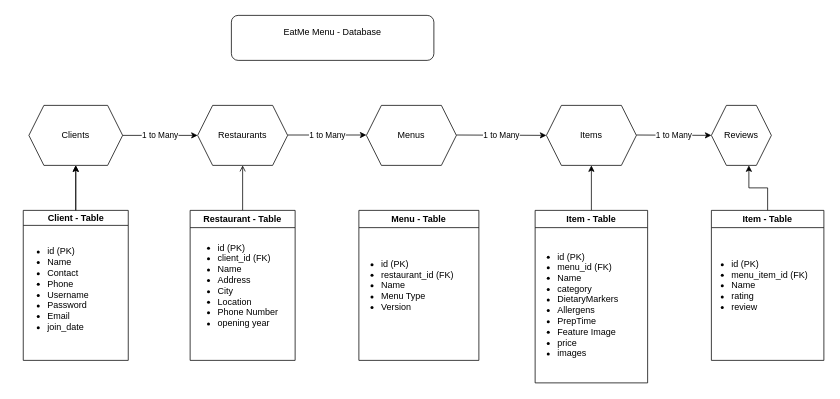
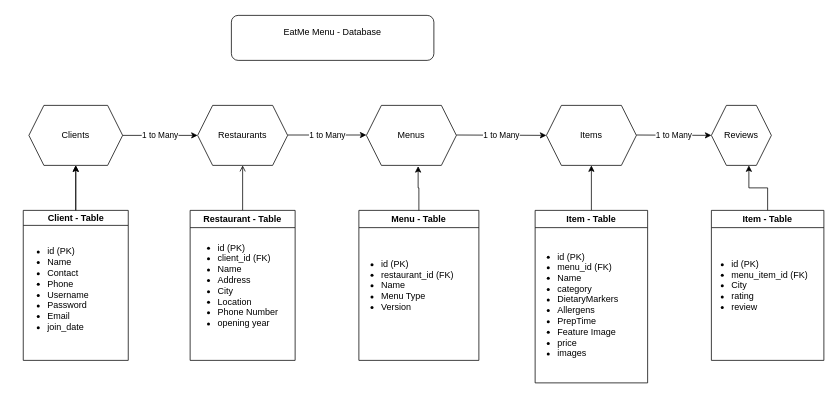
edge "Menu - Table" -> "Menus": added
node "id (PK) menu_item_id (FK) Name rating review": label "id (PK) menu_item_id (FK) Name rating review" -> "id (PK) menu_item_id (FK) City rating review"
